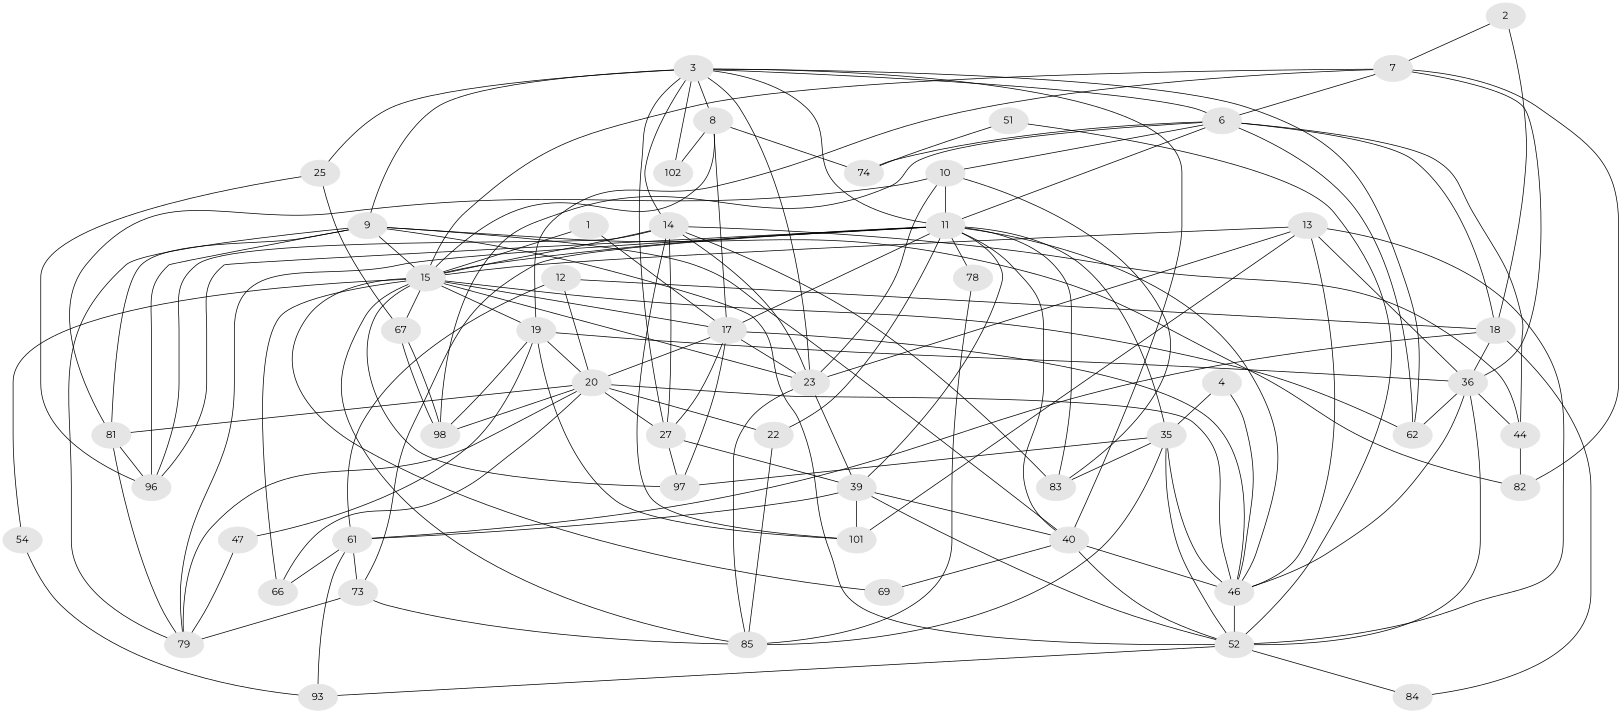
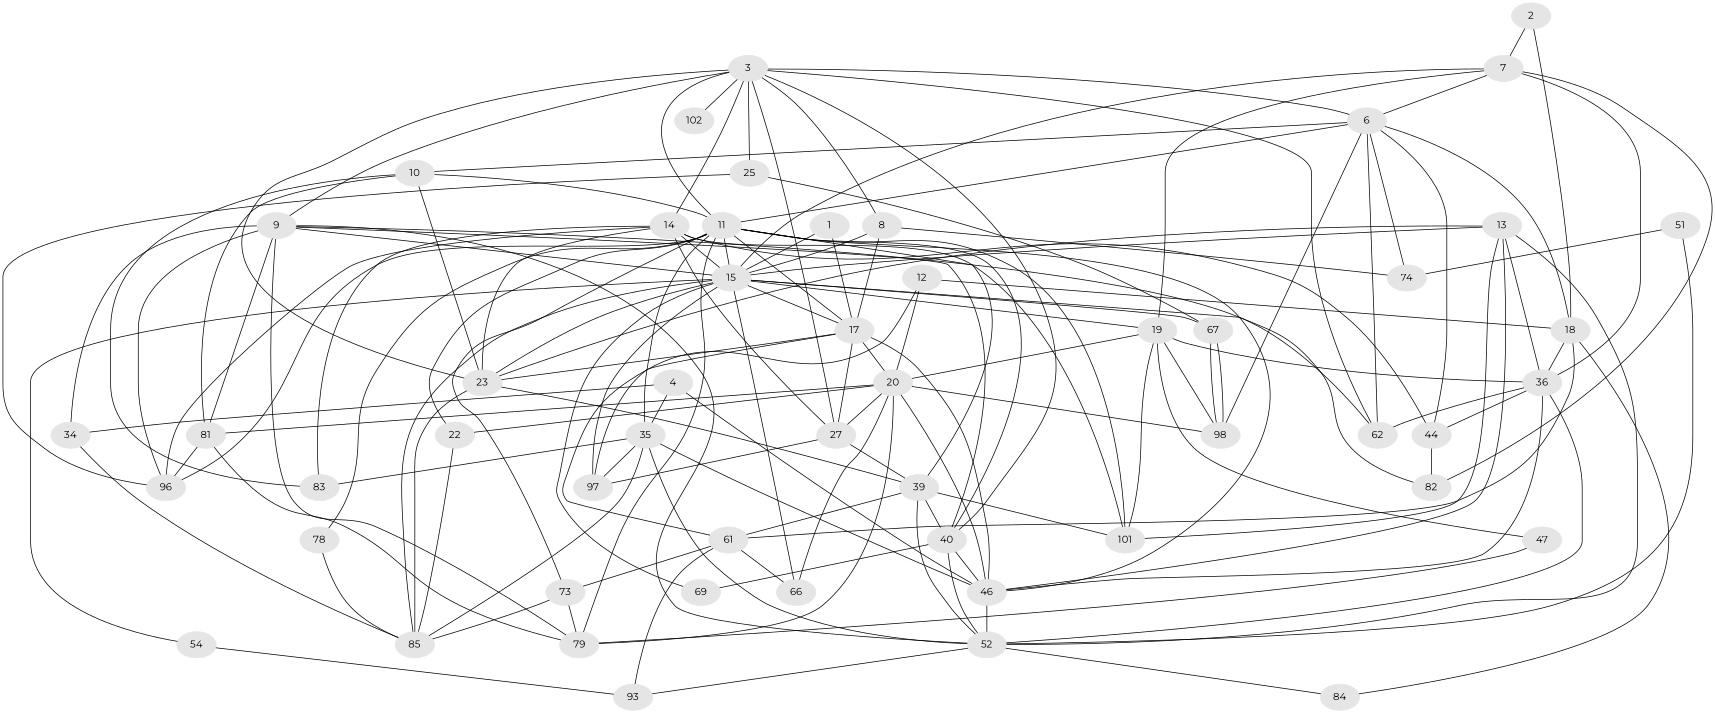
edge "8" -- "102": removed
edge "11" -- "83": now "11" -- "101"
node "34": added
